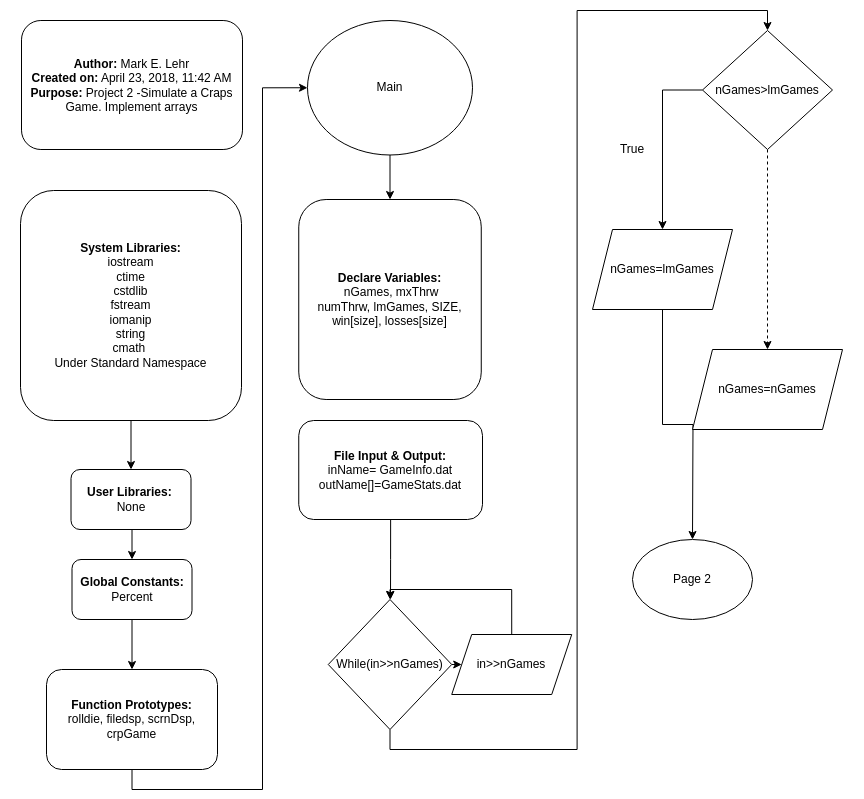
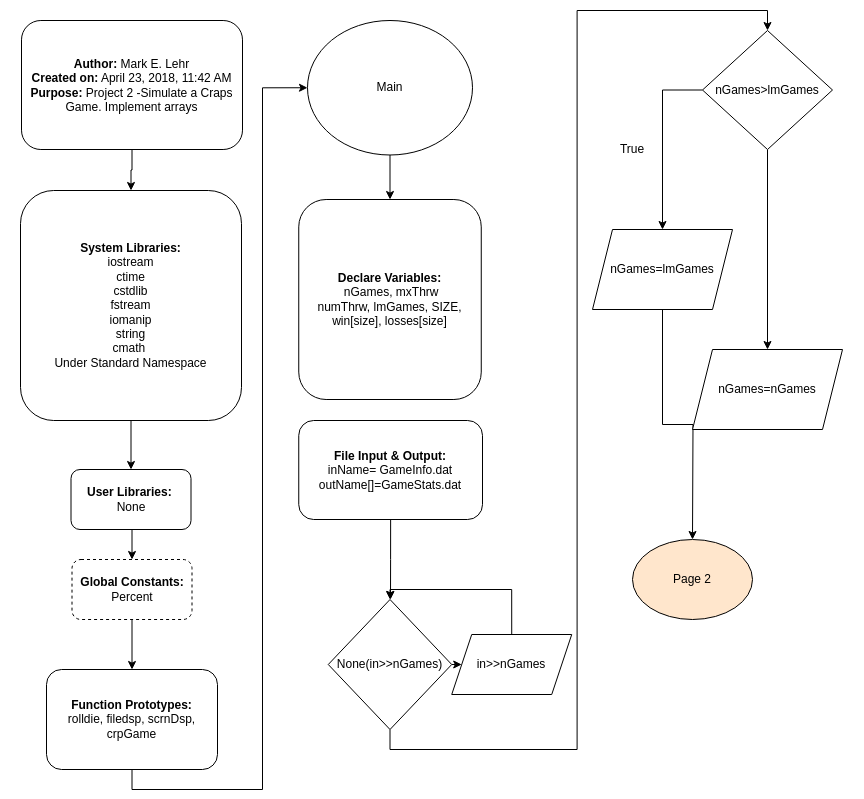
edge "Author: Mark E. Lehr Created on: April 23, 2018, 11:42 AM Purpose: Project 2 -Simulate a Craps Game. Implement arrays" -> "System Libraries: iostream ctime cstdlib fstream iomanip string cmath Under Standard Namespace": added
edge "nGames>lmGames" -> "nGames=nGames": style dashed -> solid
node "Page 2": fillcolor #ffffff -> #ffe6cc
node "Global Constants: Percent": style solid -> dashed
node "While(in>>nGames)": label "While(in>>nGames)" -> "None(in>>nGames)"
